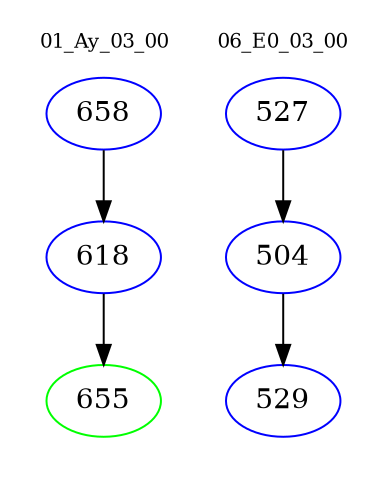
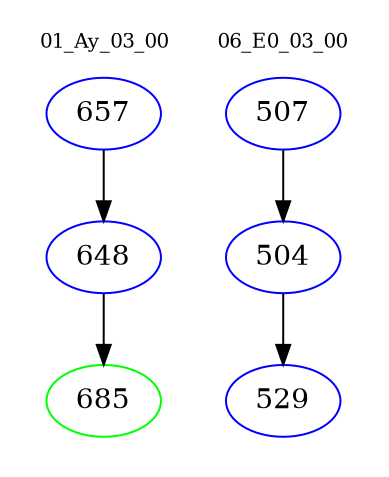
node "658": label "658" -> "657"
node "527": label "527" -> "507"
node "618": label "618" -> "648"
node "655": label "655" -> "685"
